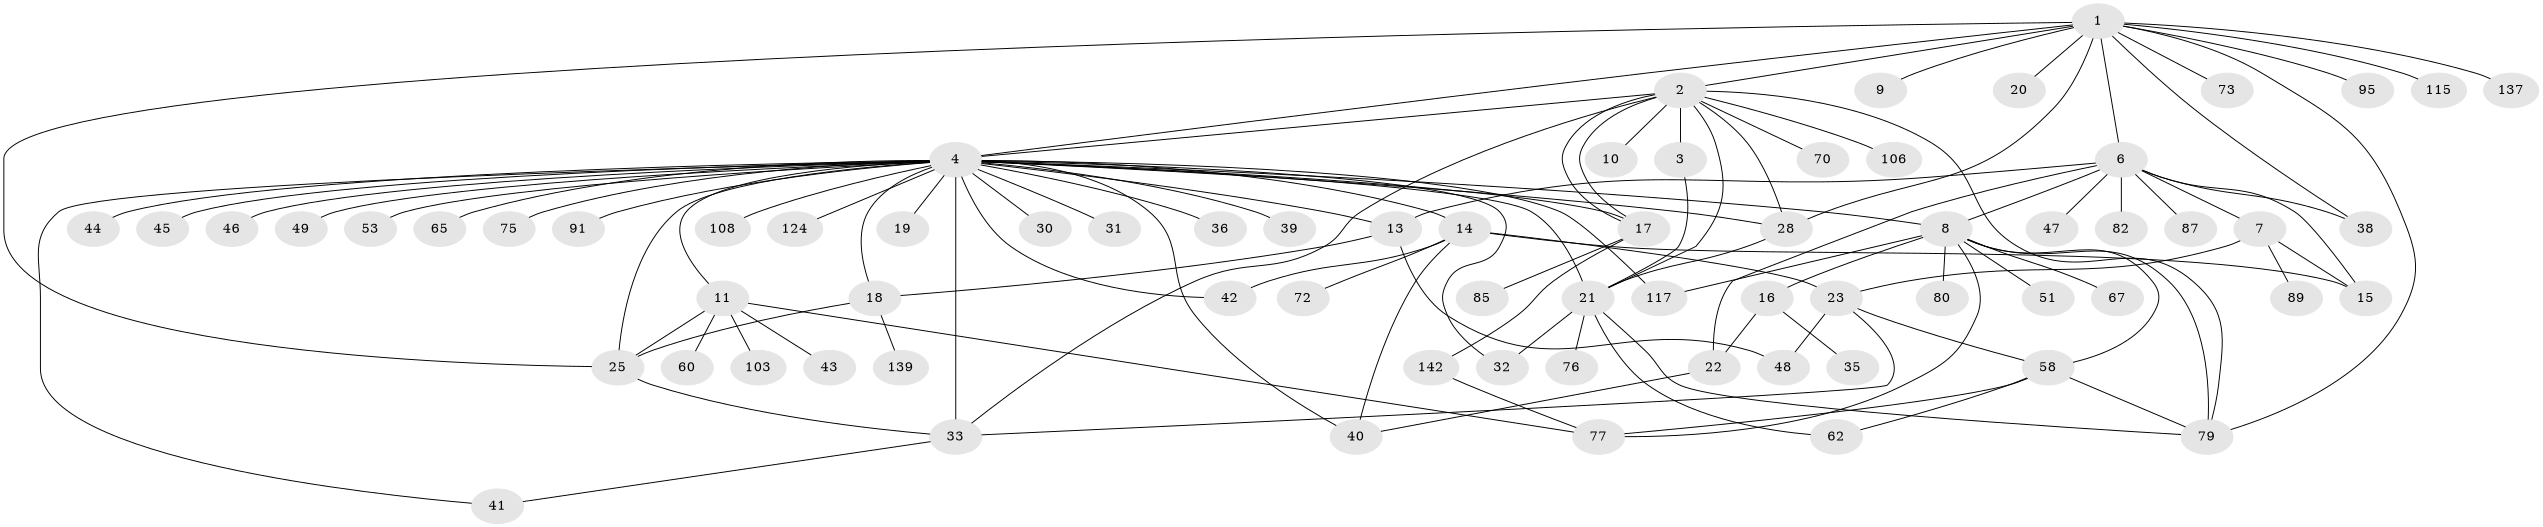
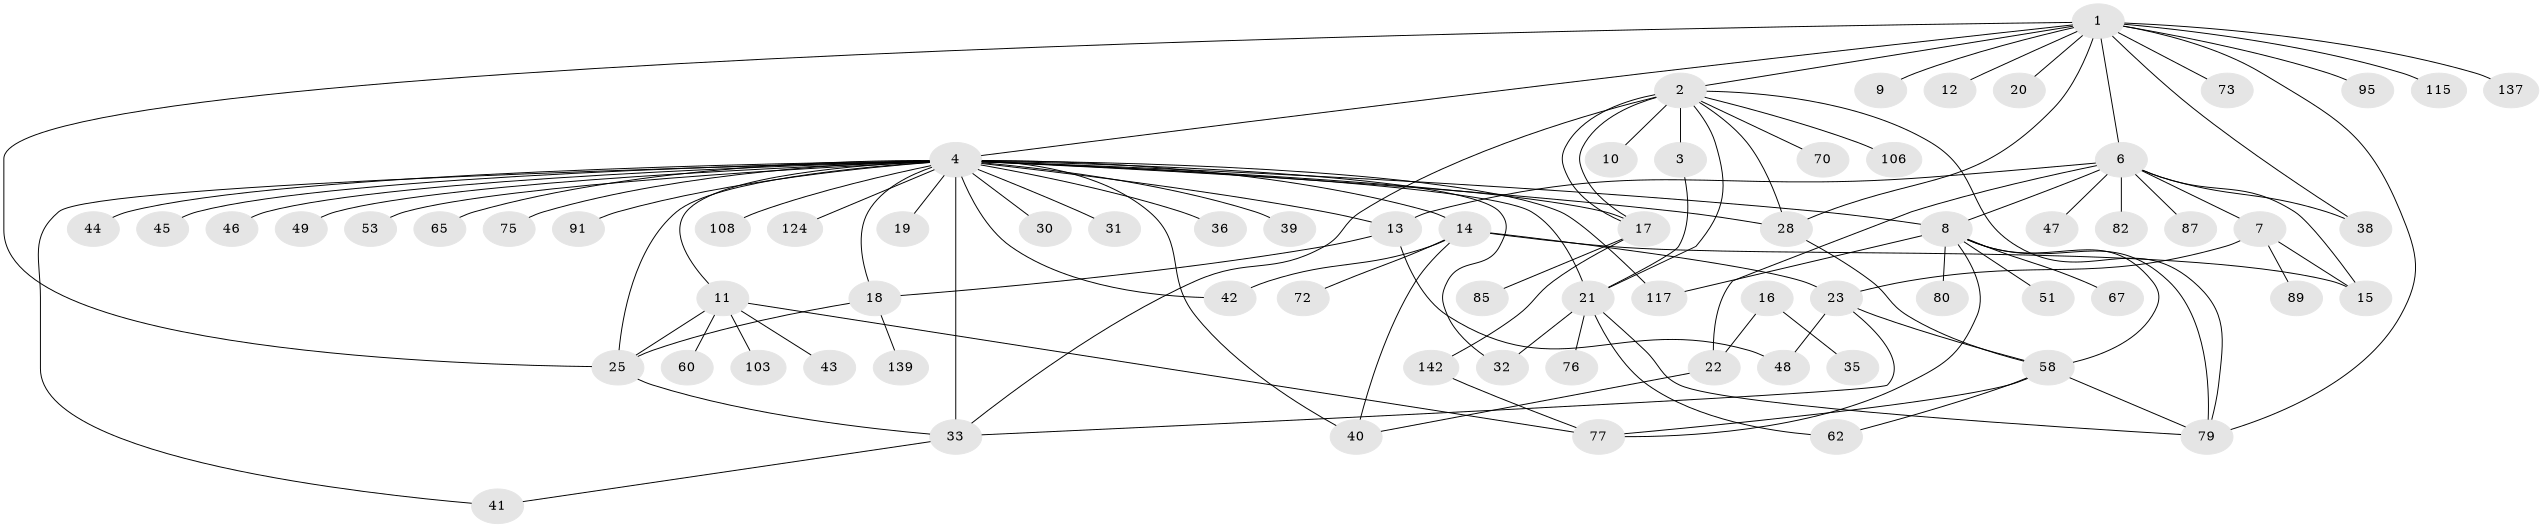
node "12": added
edge "2" -- "4": removed
edge "8" -- "16": removed
edge "28" -- "21": now "28" -- "58"
